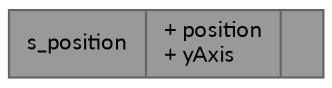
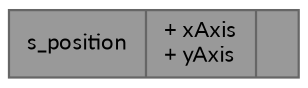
node "s_position": text "+ position" -> "+ xAxis"
